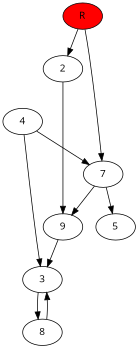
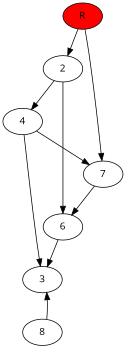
edge "2" -> "4": added
node "9": label "9" -> "6"
node "5": removed
edge "3" -> "8": removed
